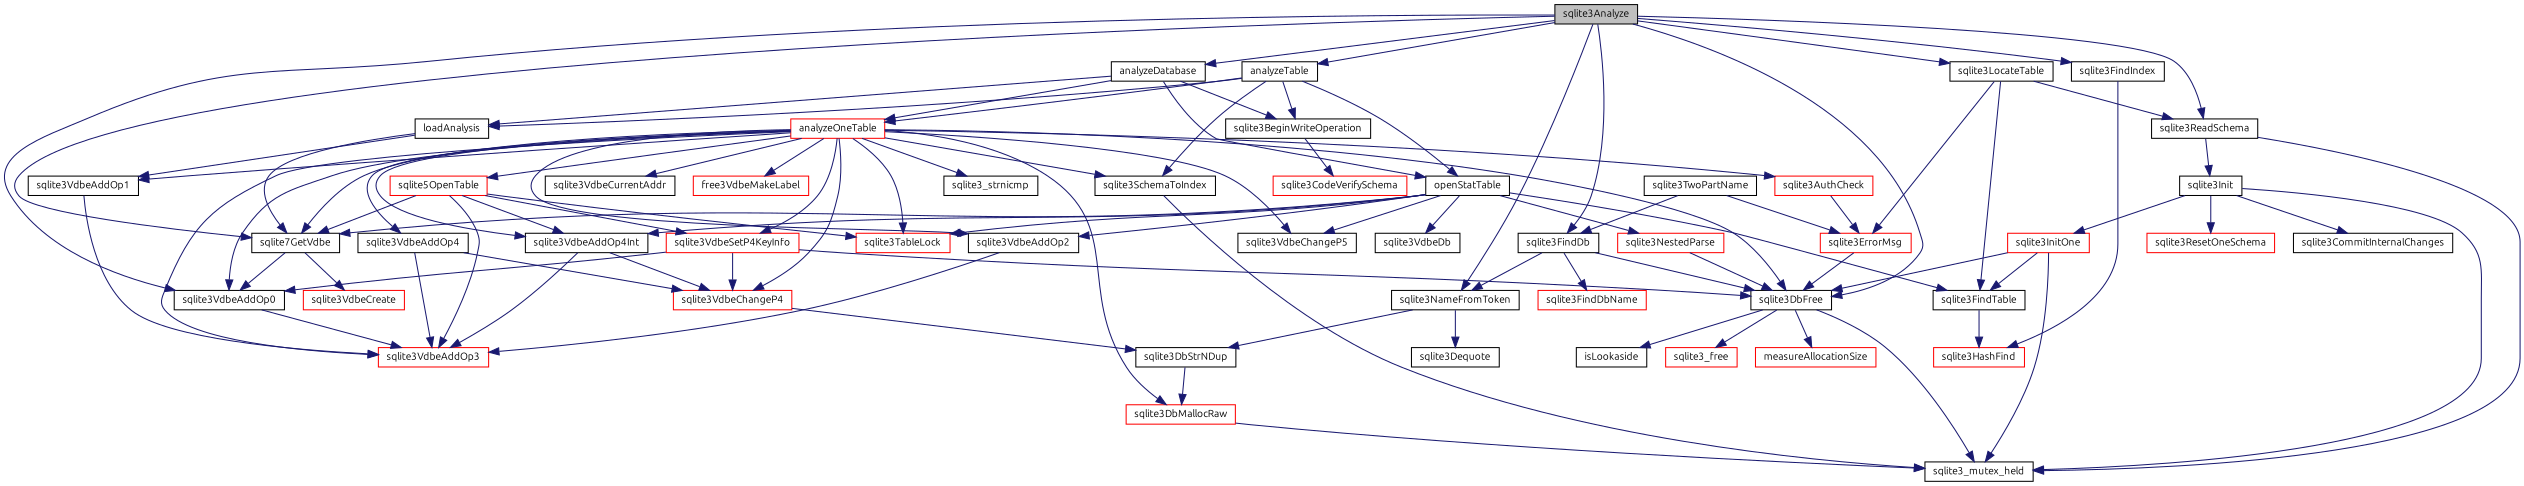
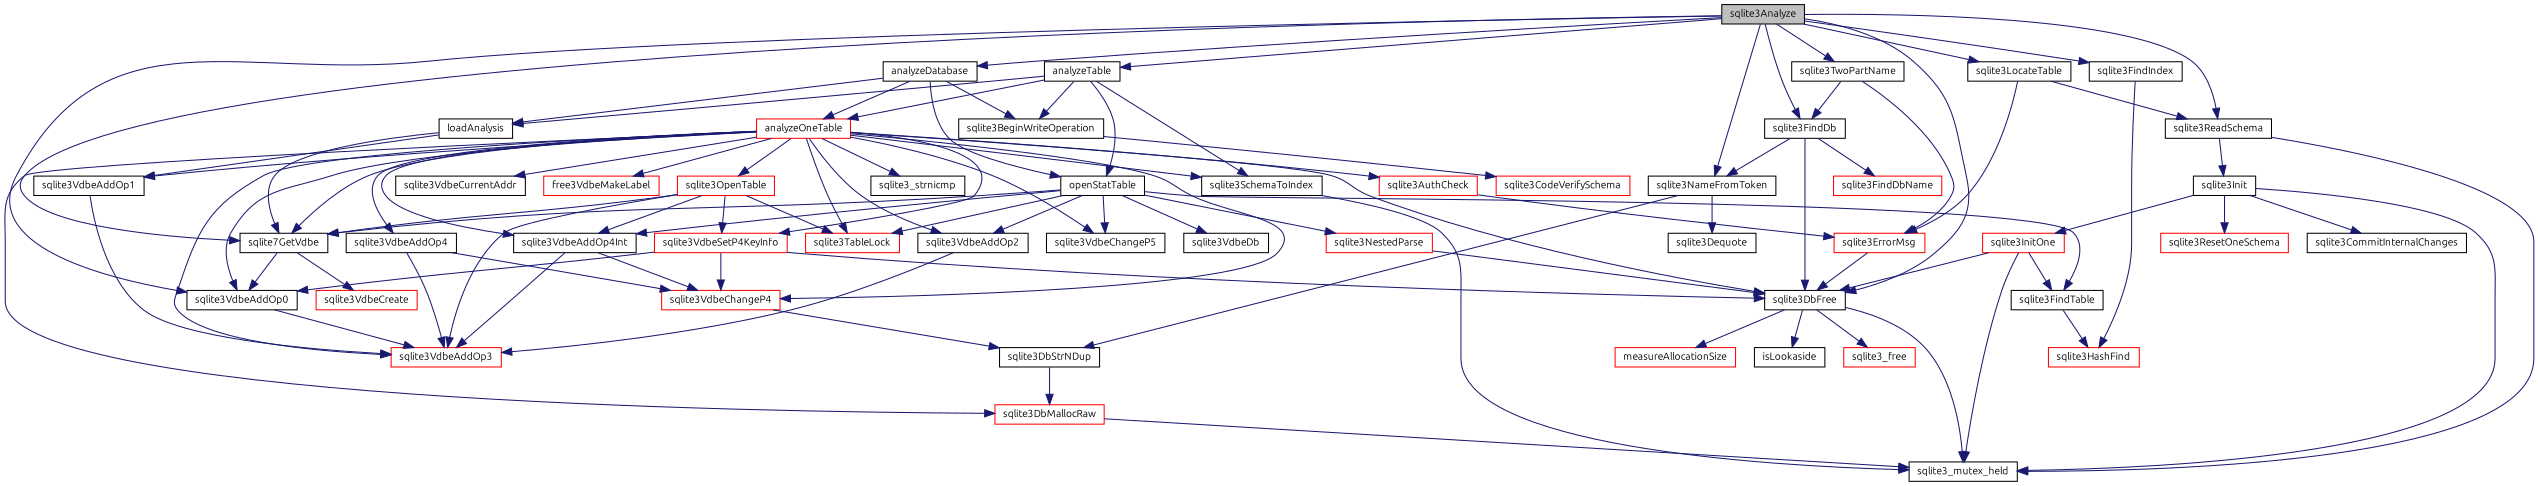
edge "sqlite3Analyze" -> "sqlite3TwoPartName": added
edge "sqlite3LocateTable" -> "sqlite3FindTable": removed
node "sqlite5OpenTable": label "sqlite5OpenTable" -> "sqlite3OpenTable"
